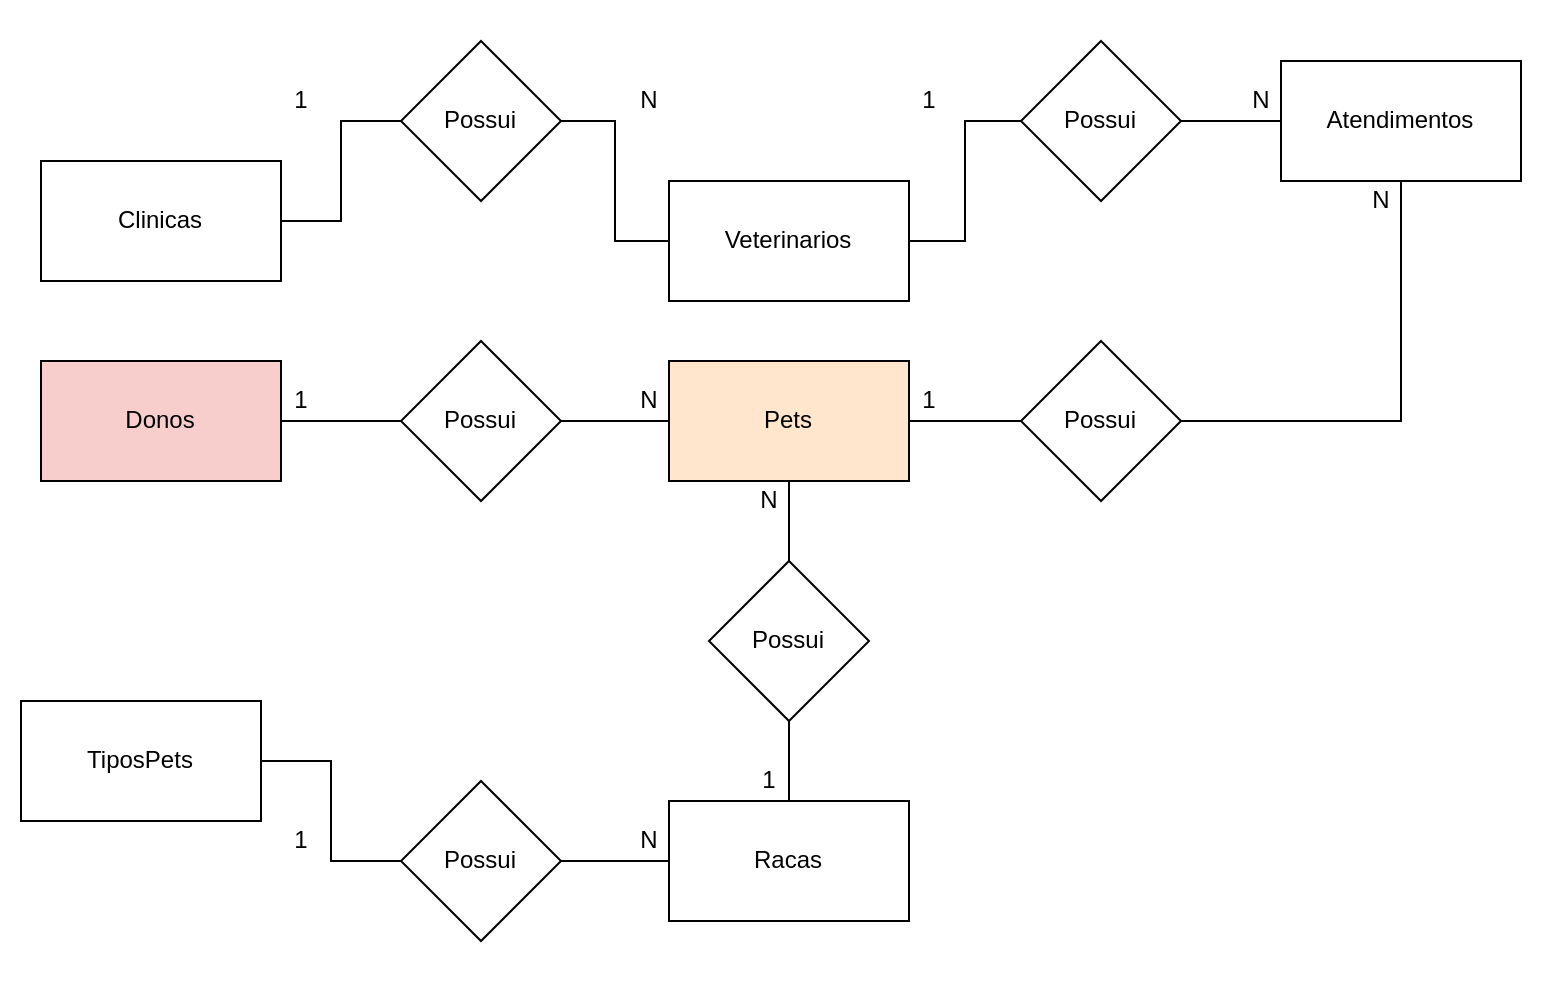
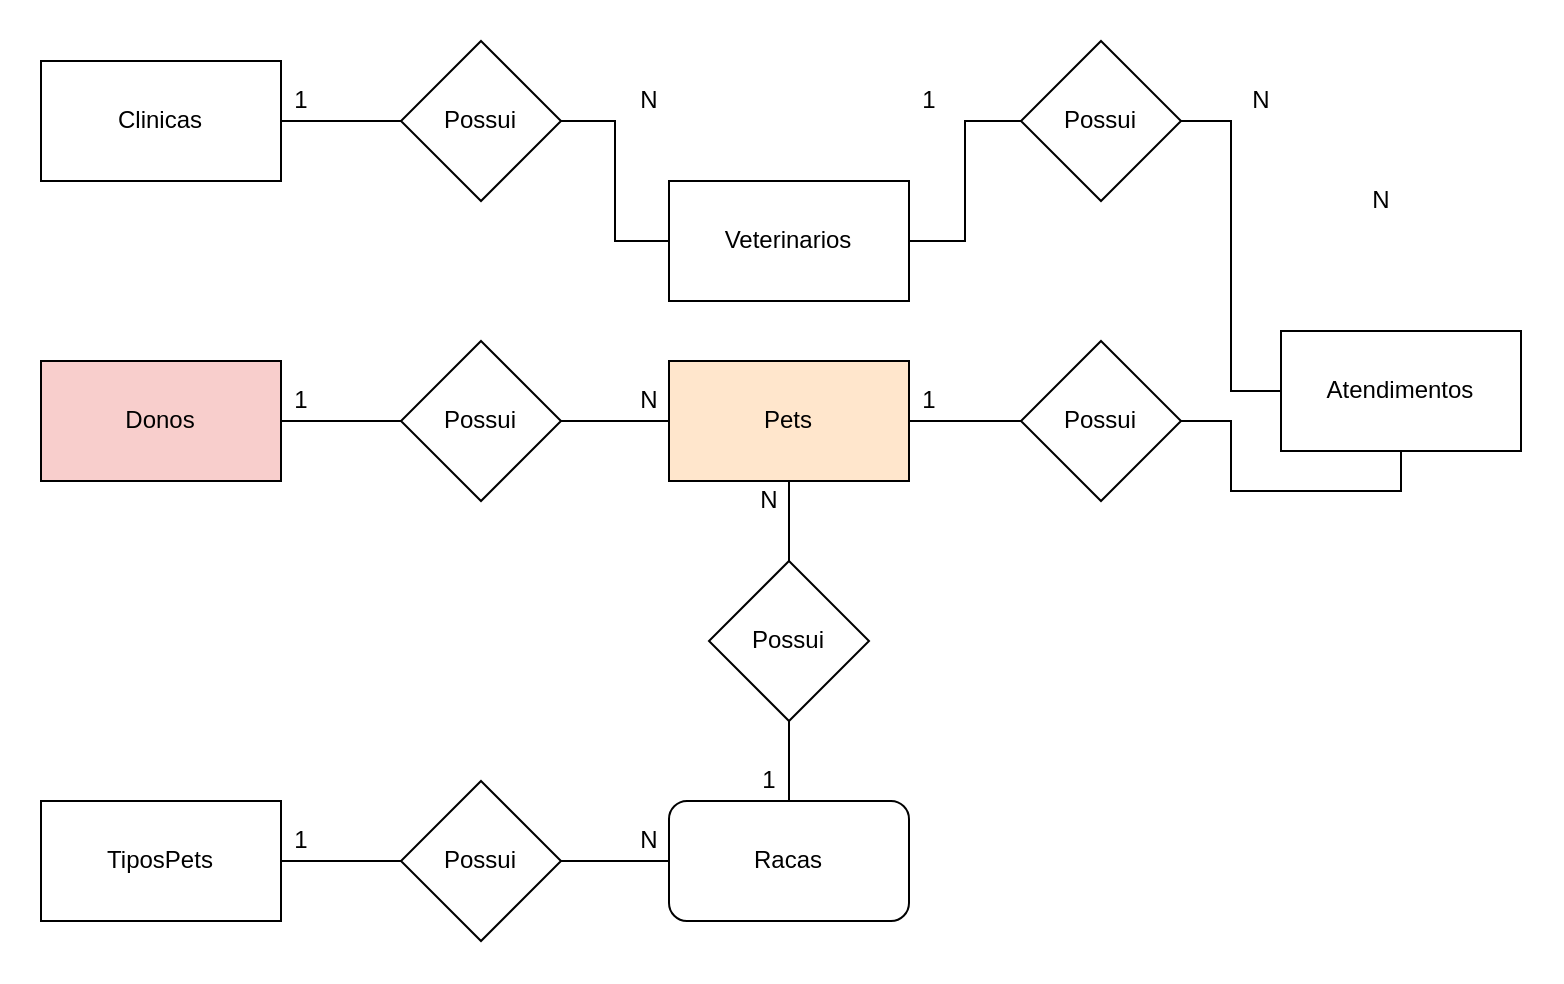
node "Atendimentos": moved (1401, 121) -> (1401, 391)
node "Clinicas": moved (161, 221) -> (161, 121)
node "TiposPets": moved (141, 761) -> (161, 861)
node "Racas": shape rectangle -> rounded rectangle
